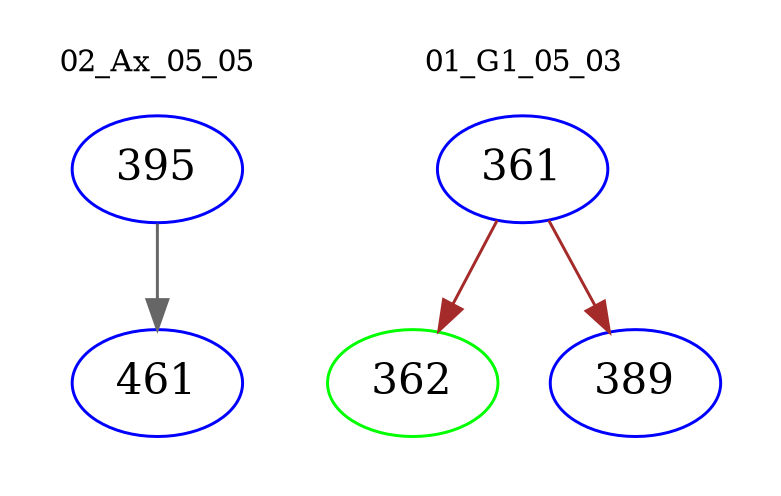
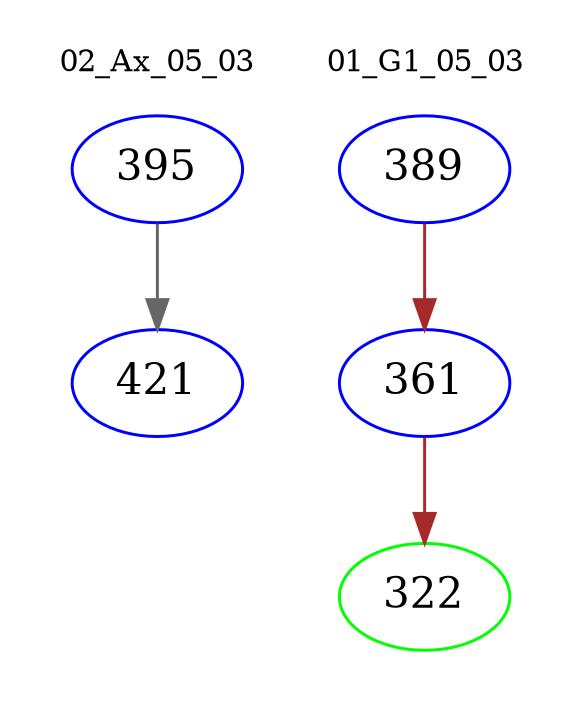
cluster "02_Ax_05_05": label "02_Ax_05_05" -> "02_Ax_05_03"
edge "361" -> "389": reversed
node "461": label "461" -> "421"
node "362": label "362" -> "322"
